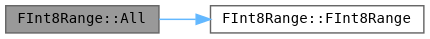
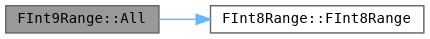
node "FInt8Range::All": label "FInt8Range::All" -> "FInt9Range::All"
